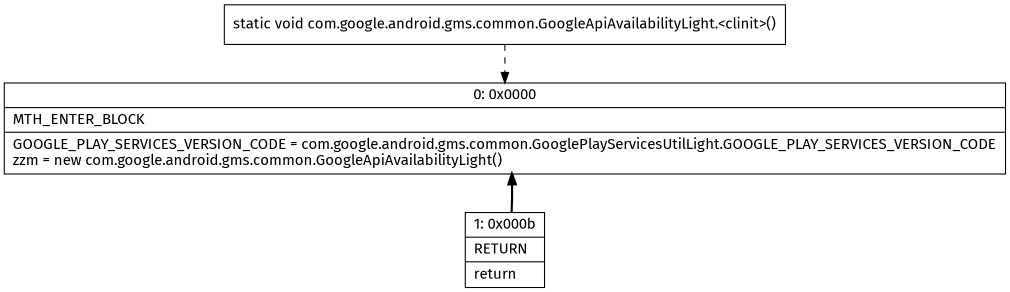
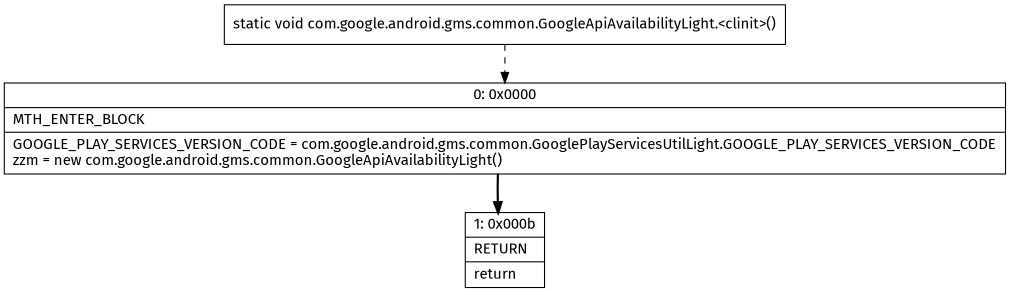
edge "1: 0x000b" -> "0: 0x0000": reversed
